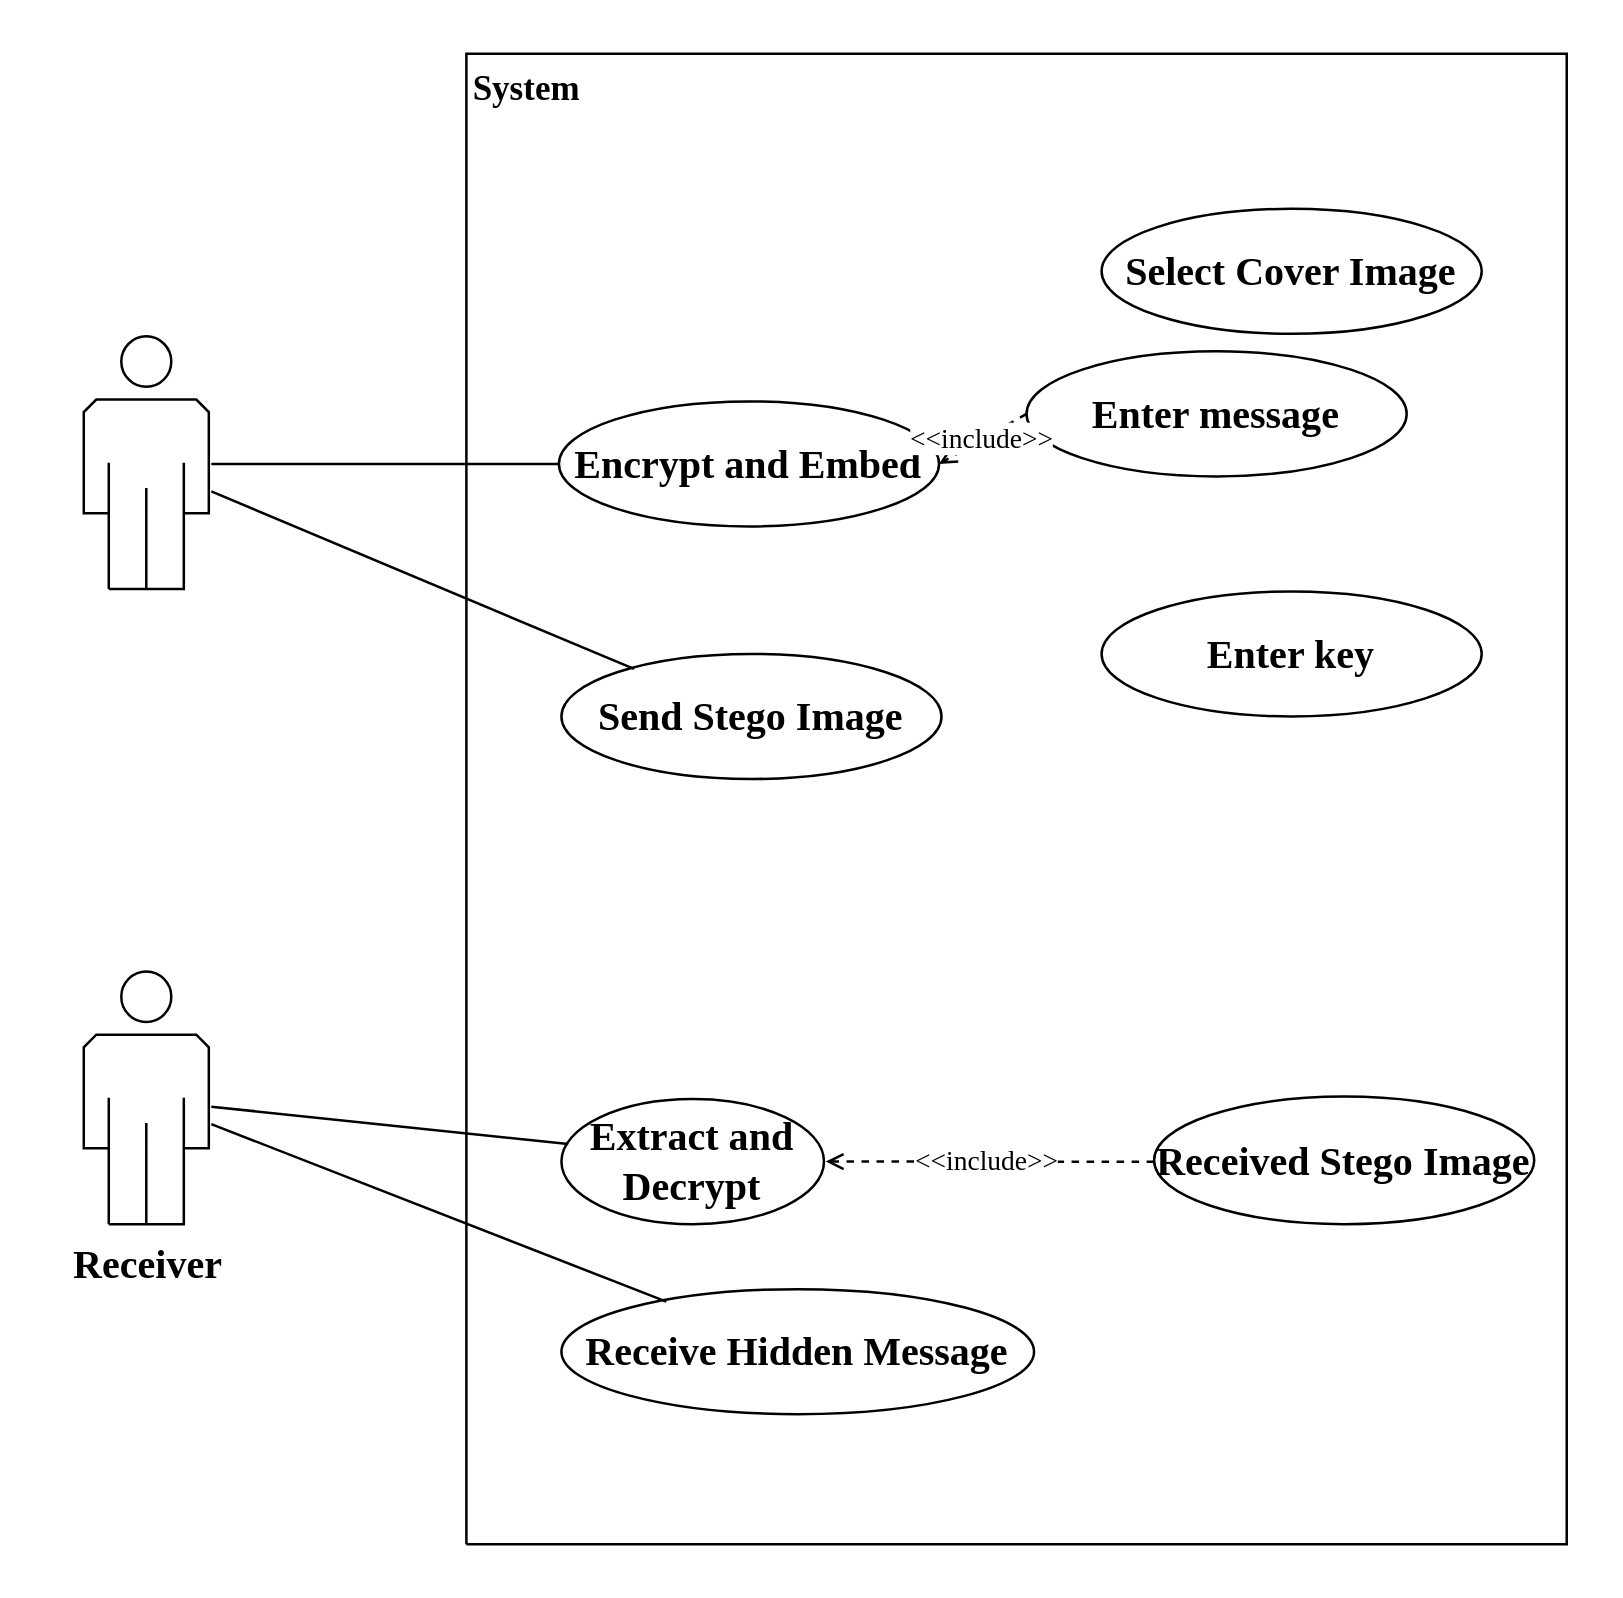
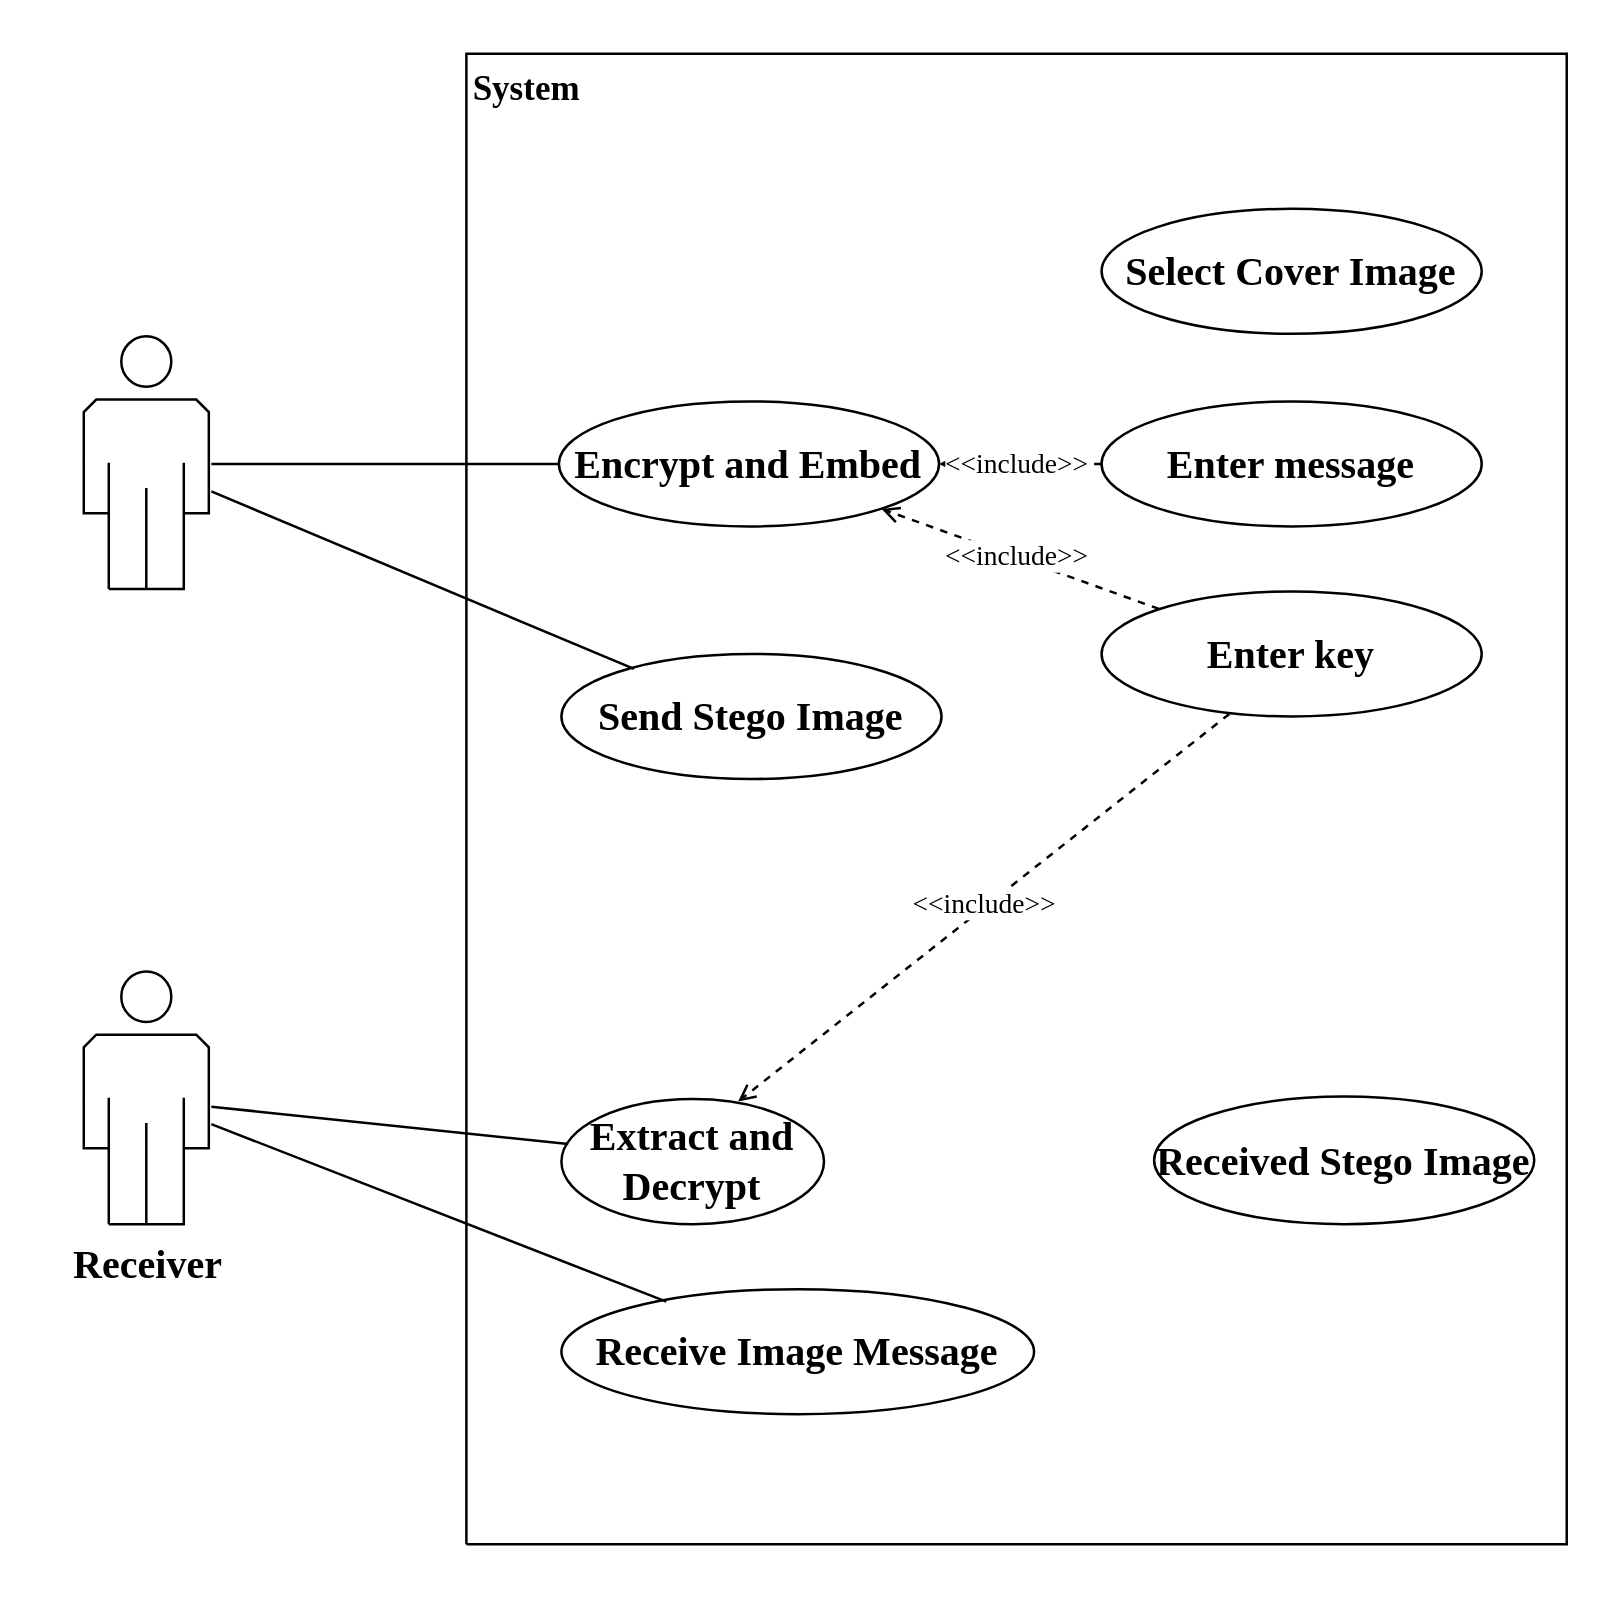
node "Enter message": moved (1216, 414) -> (1291, 464)
edge "Enter key" -> "Encrypt and Embed": added, label "<<include>>"
edge "Enter key" -> "Extract and Decrypt": added, label "<<include>>"
edge "Received Stego Image" -> "Extract and Decrypt": removed, label "<<include>>"
node "Receive Hidden Message": label "Receive Hidden Message" -> "Receive Image Message"
